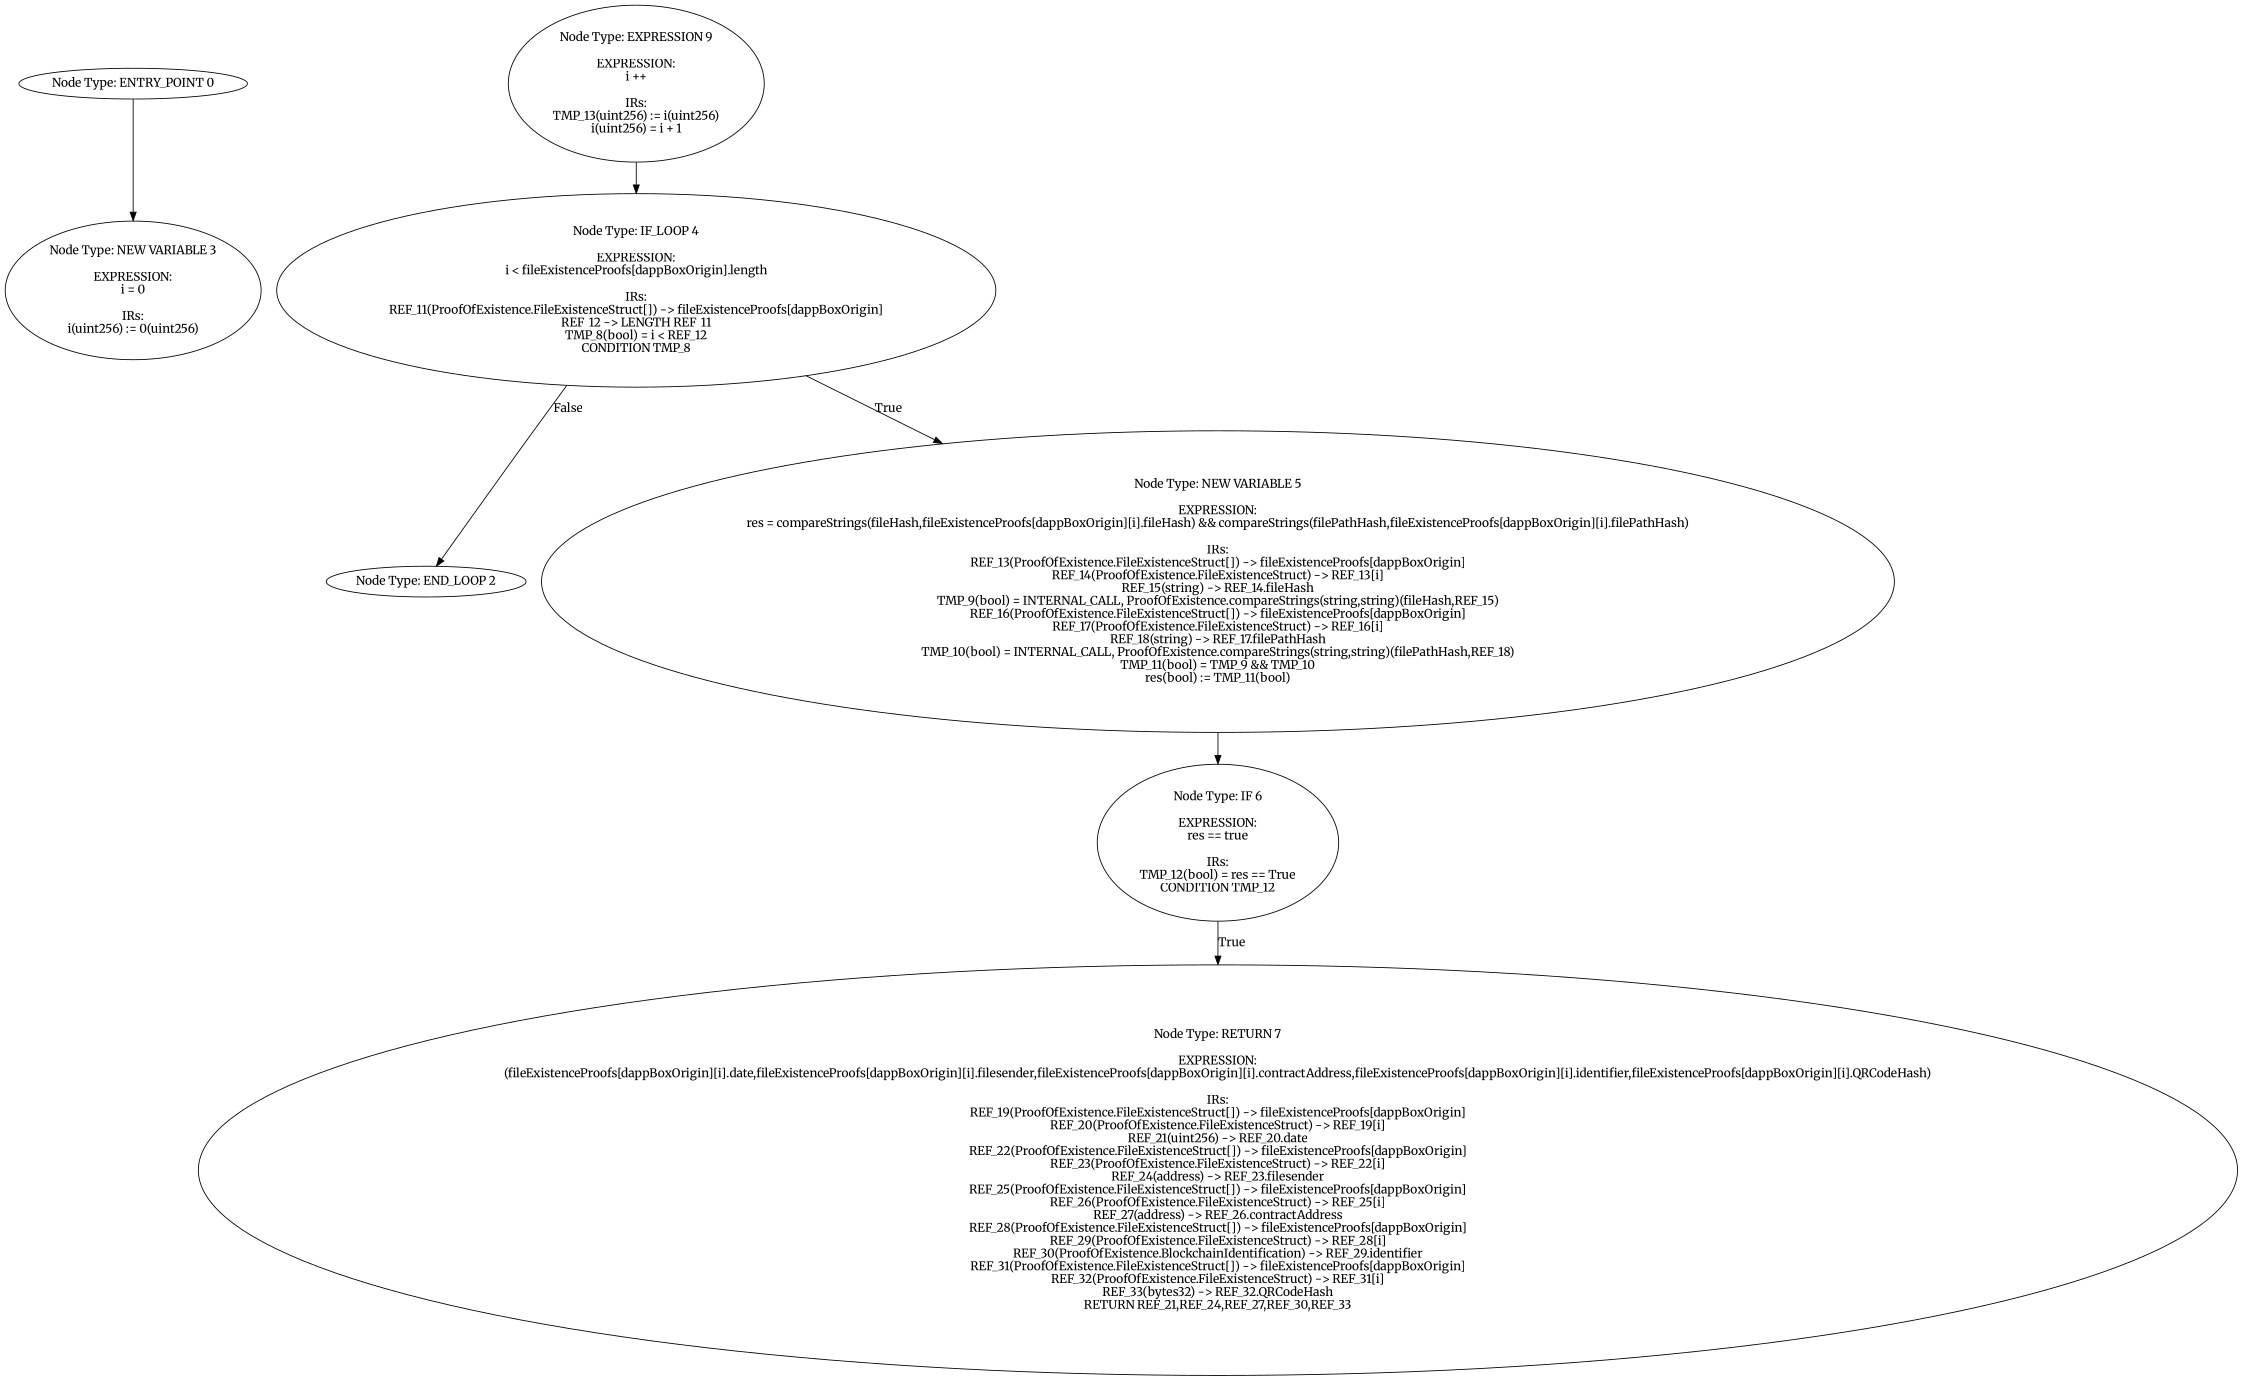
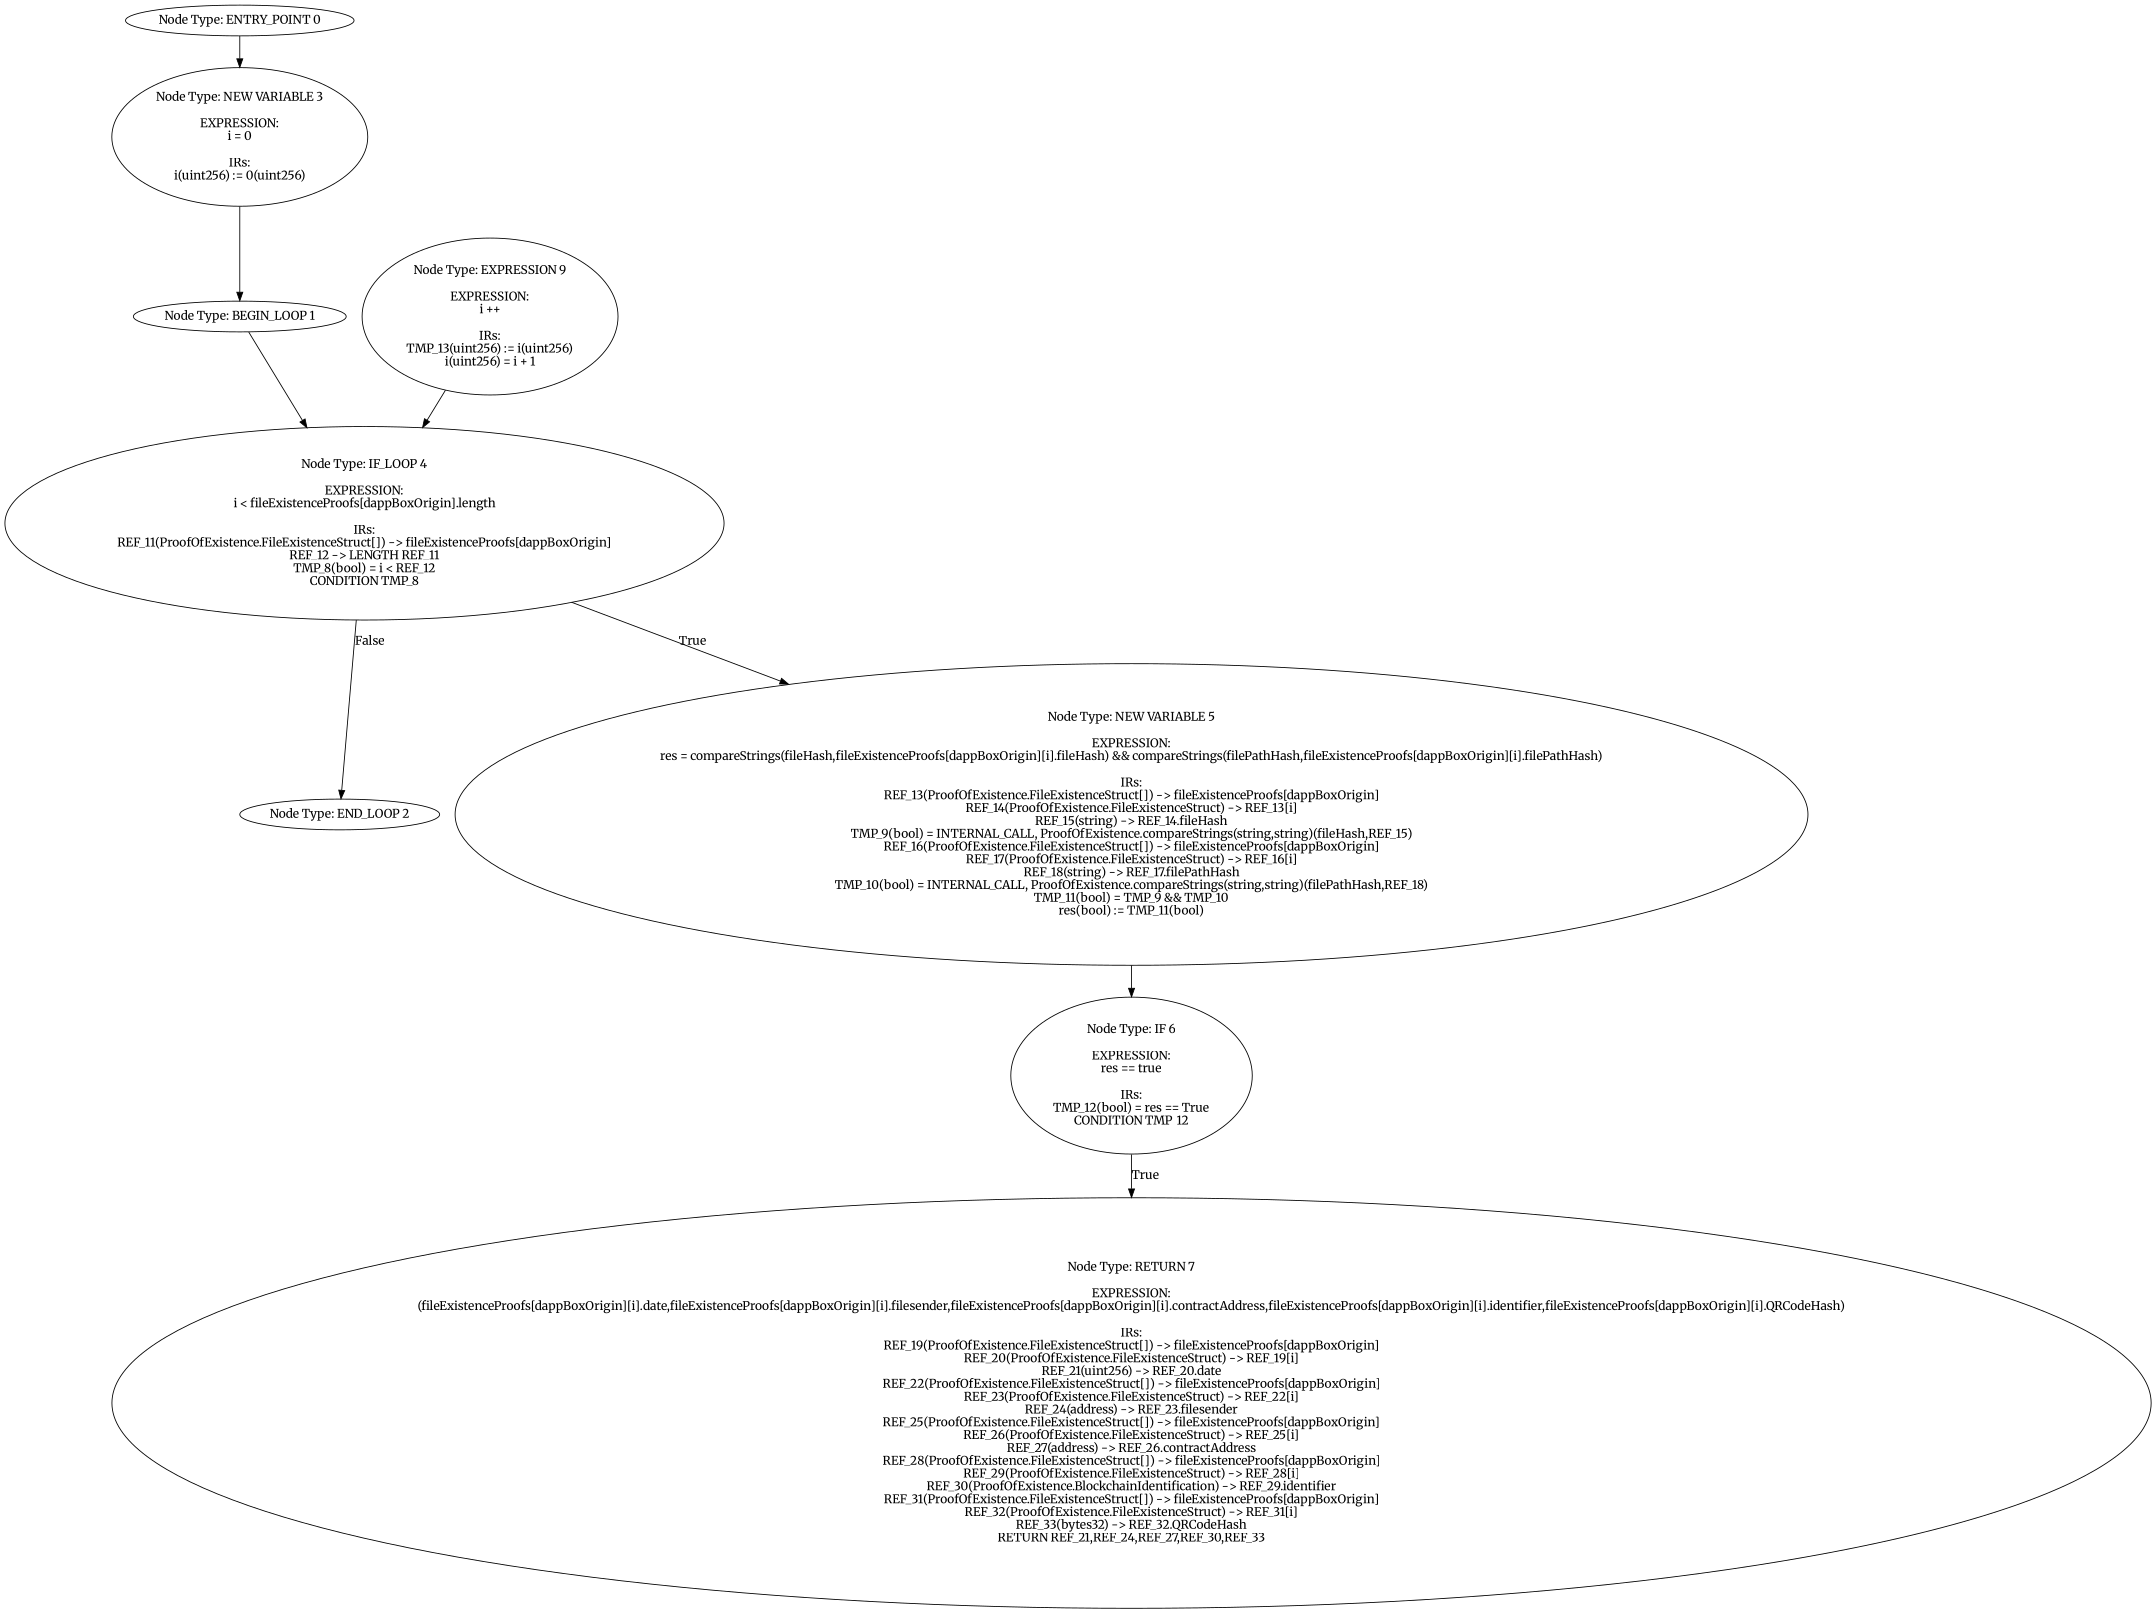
node "Node Type: BEGIN_LOOP 1": added
